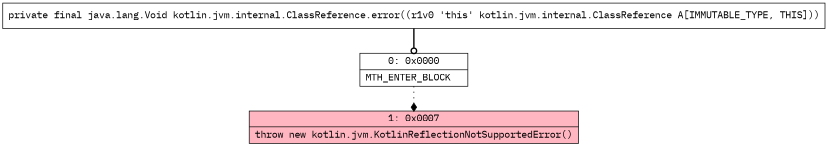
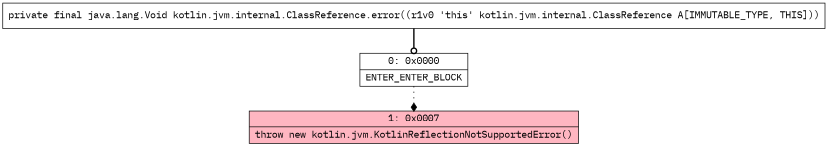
node "0: 0x0000": text "MTH_ENTER_BLOCK" -> "ENTER_ENTER_BLOCK"
